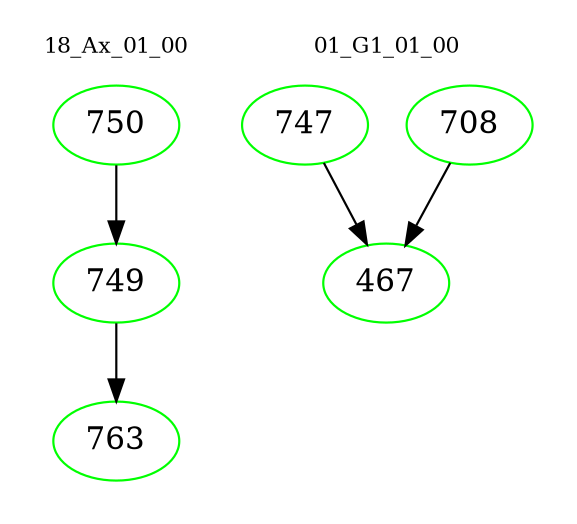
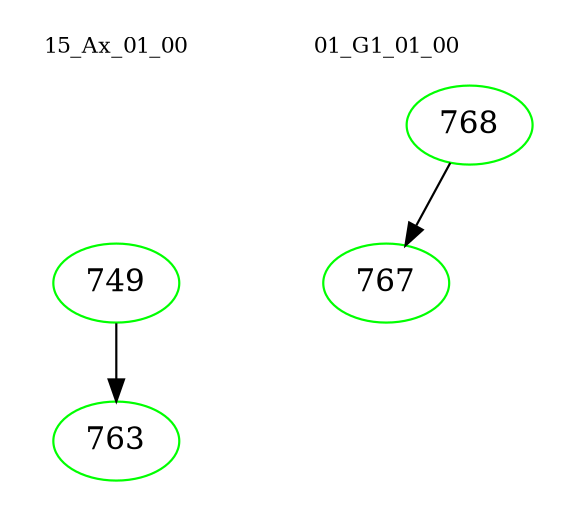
cluster "18_Ax_01_00": label "18_Ax_01_00" -> "15_Ax_01_00"
node "750": removed
node "747": removed
node "708": label "708" -> "768"
node "467": label "467" -> "767"
